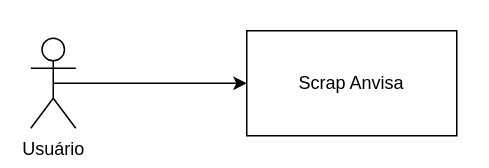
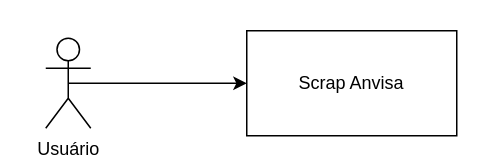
node "Usuário": moved (53, 83) -> (68, 83)
